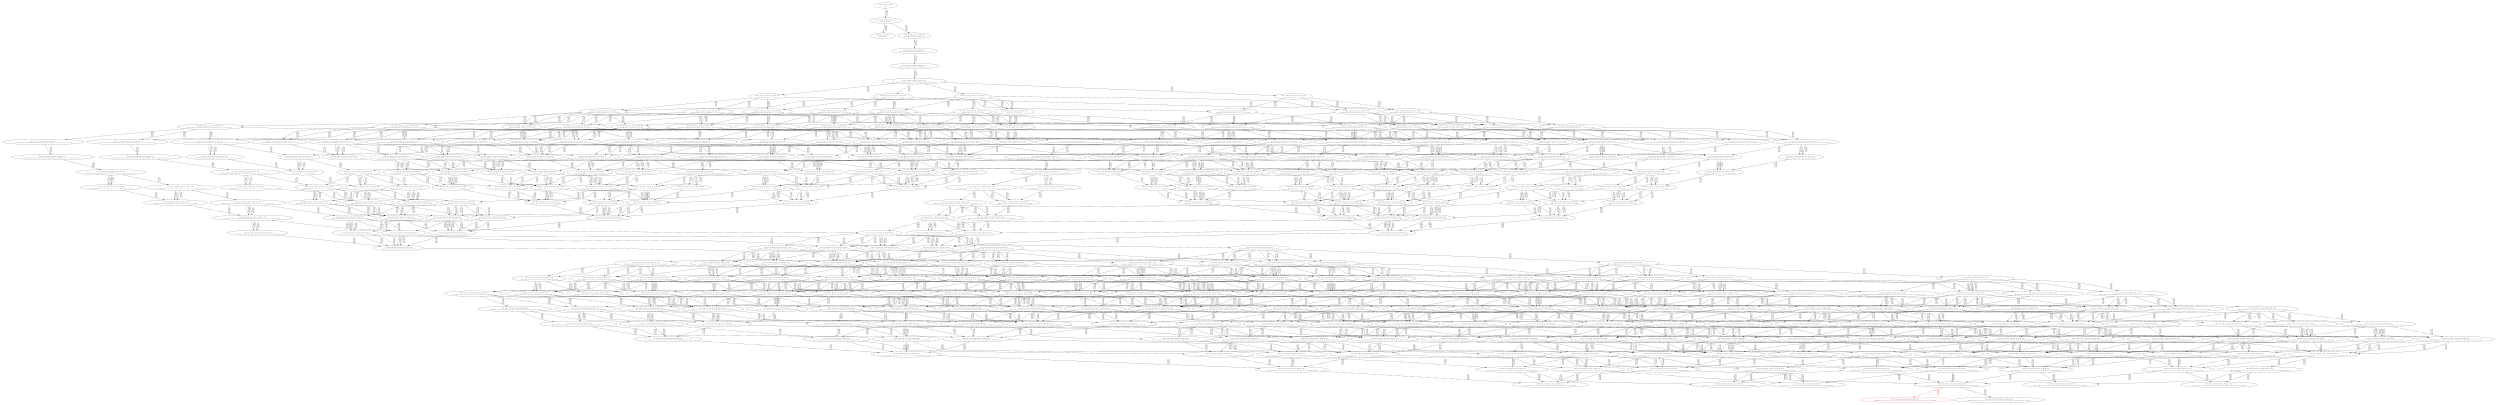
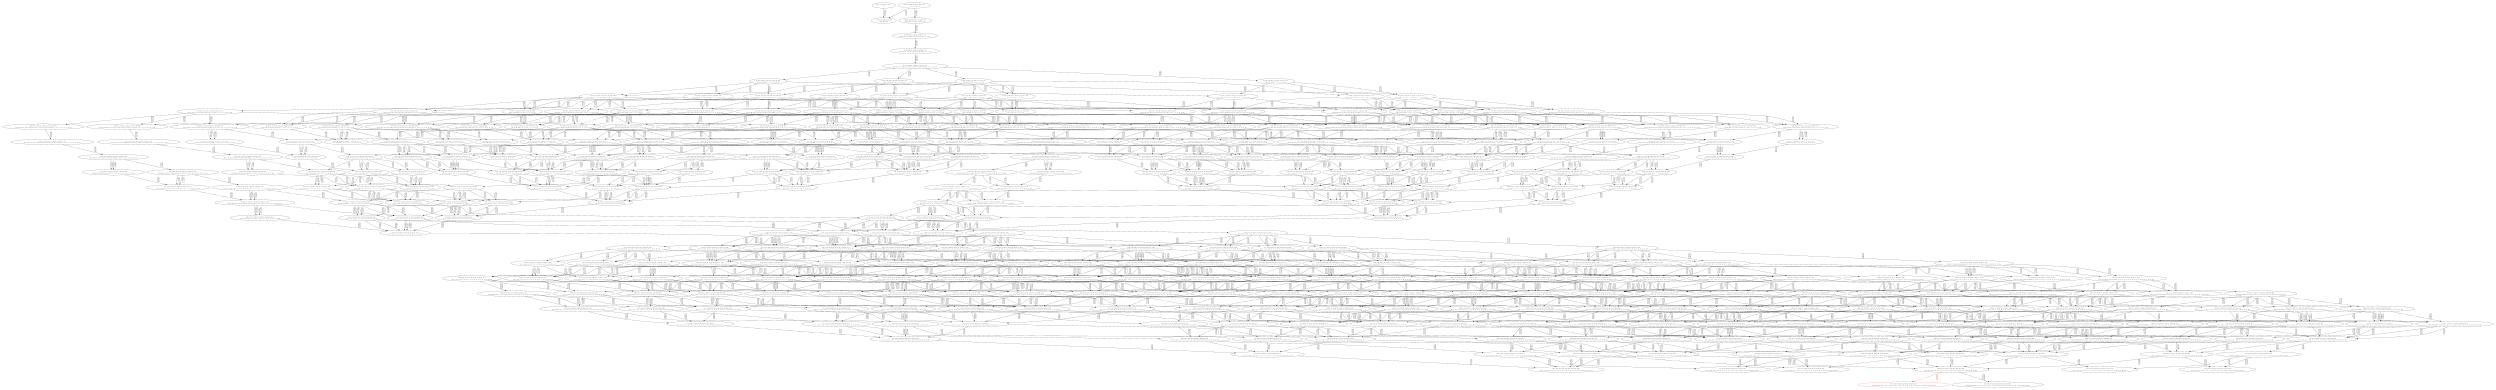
edge "S0: [0, 0] [0, 0] [0, 0] [0, 0] {}{}" -> "S2: [45, 45] [45, 45] [45, 57] [89, 113] {T0J1:89-113}{1, 2}": now "S0: [0, 0] [0, 0] [0, 0] [0, 0] {}{}" -> "S1: [0, 0] [0, 0] [0, 0] [45, 57] {T0J0:45-57}{1}"
